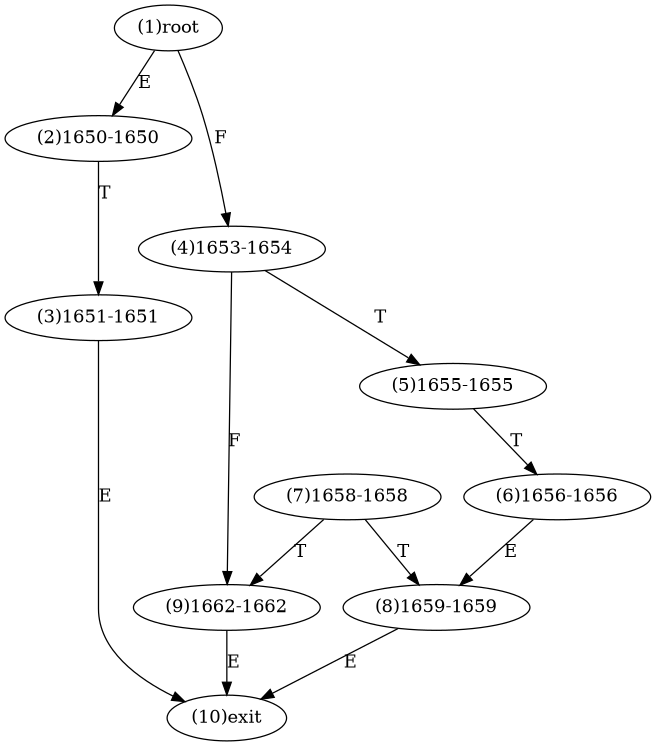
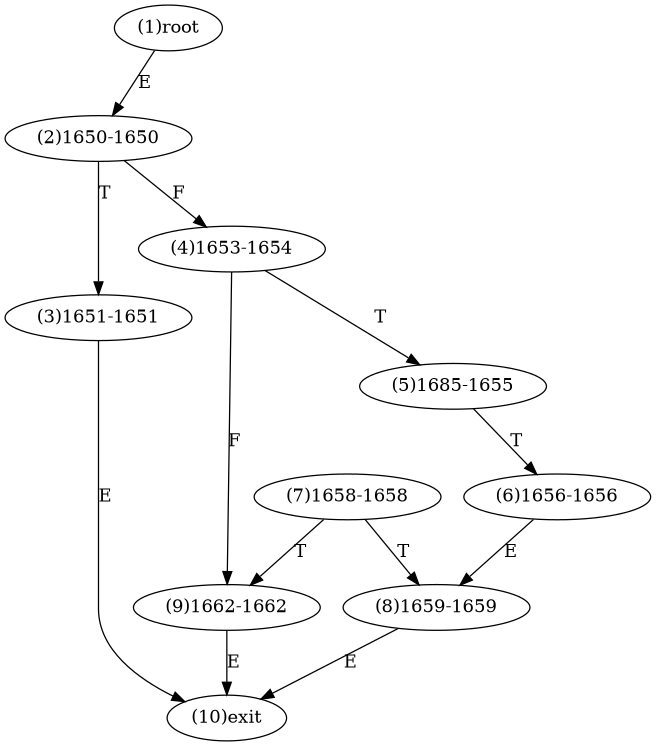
edge "(1)root" -> "(4)1653-1654": now "(2)1650-1650" -> "(4)1653-1654"
node "(5)1655-1655": label "(5)1655-1655" -> "(5)1685-1655"
